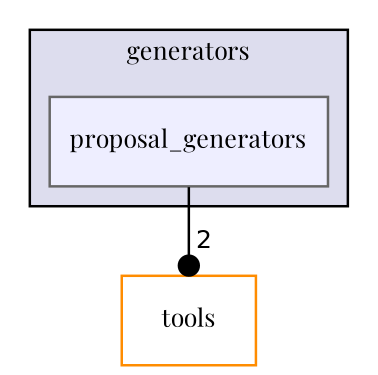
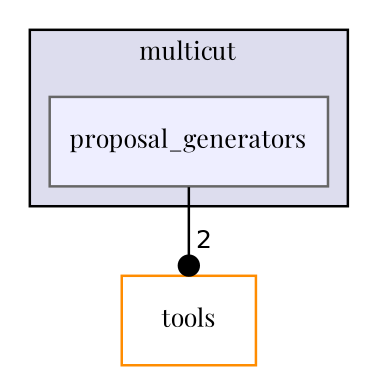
cluster "generators": label "generators" -> "multicut"
